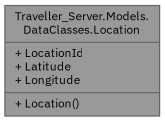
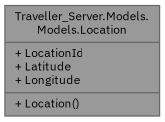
node "Traveller_Server.Models.": text "DataClasses.Location" -> "Models.Location"
